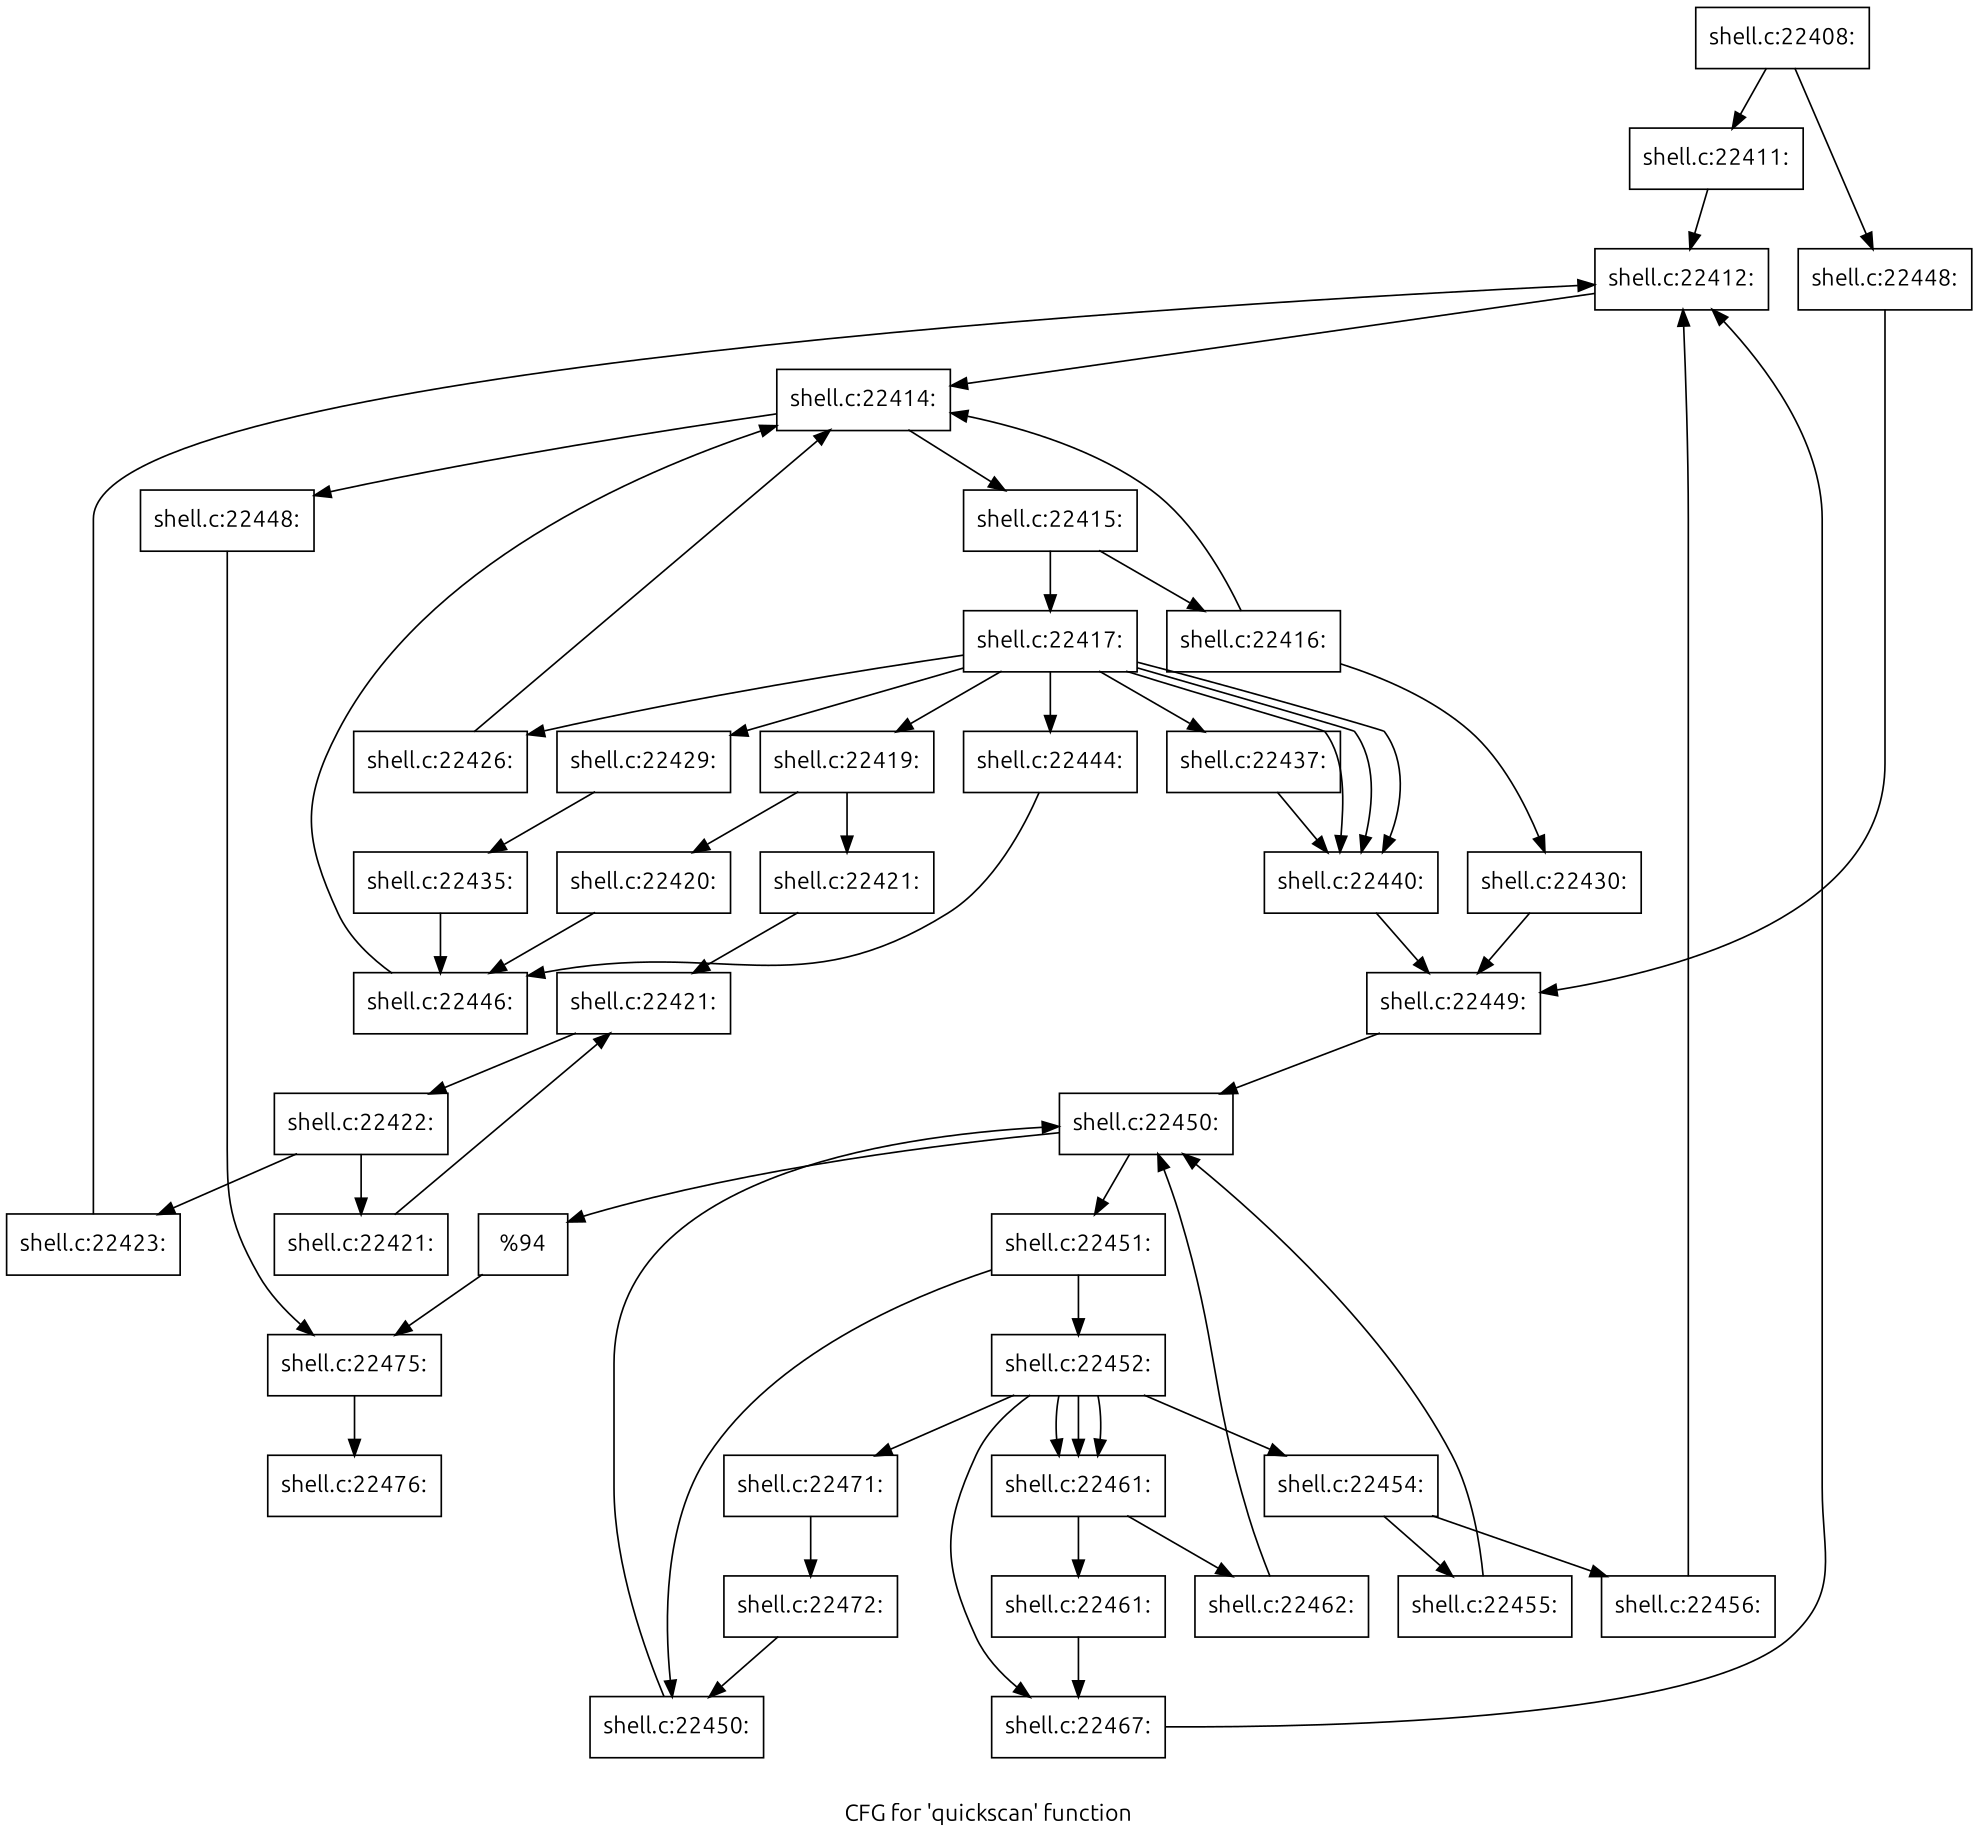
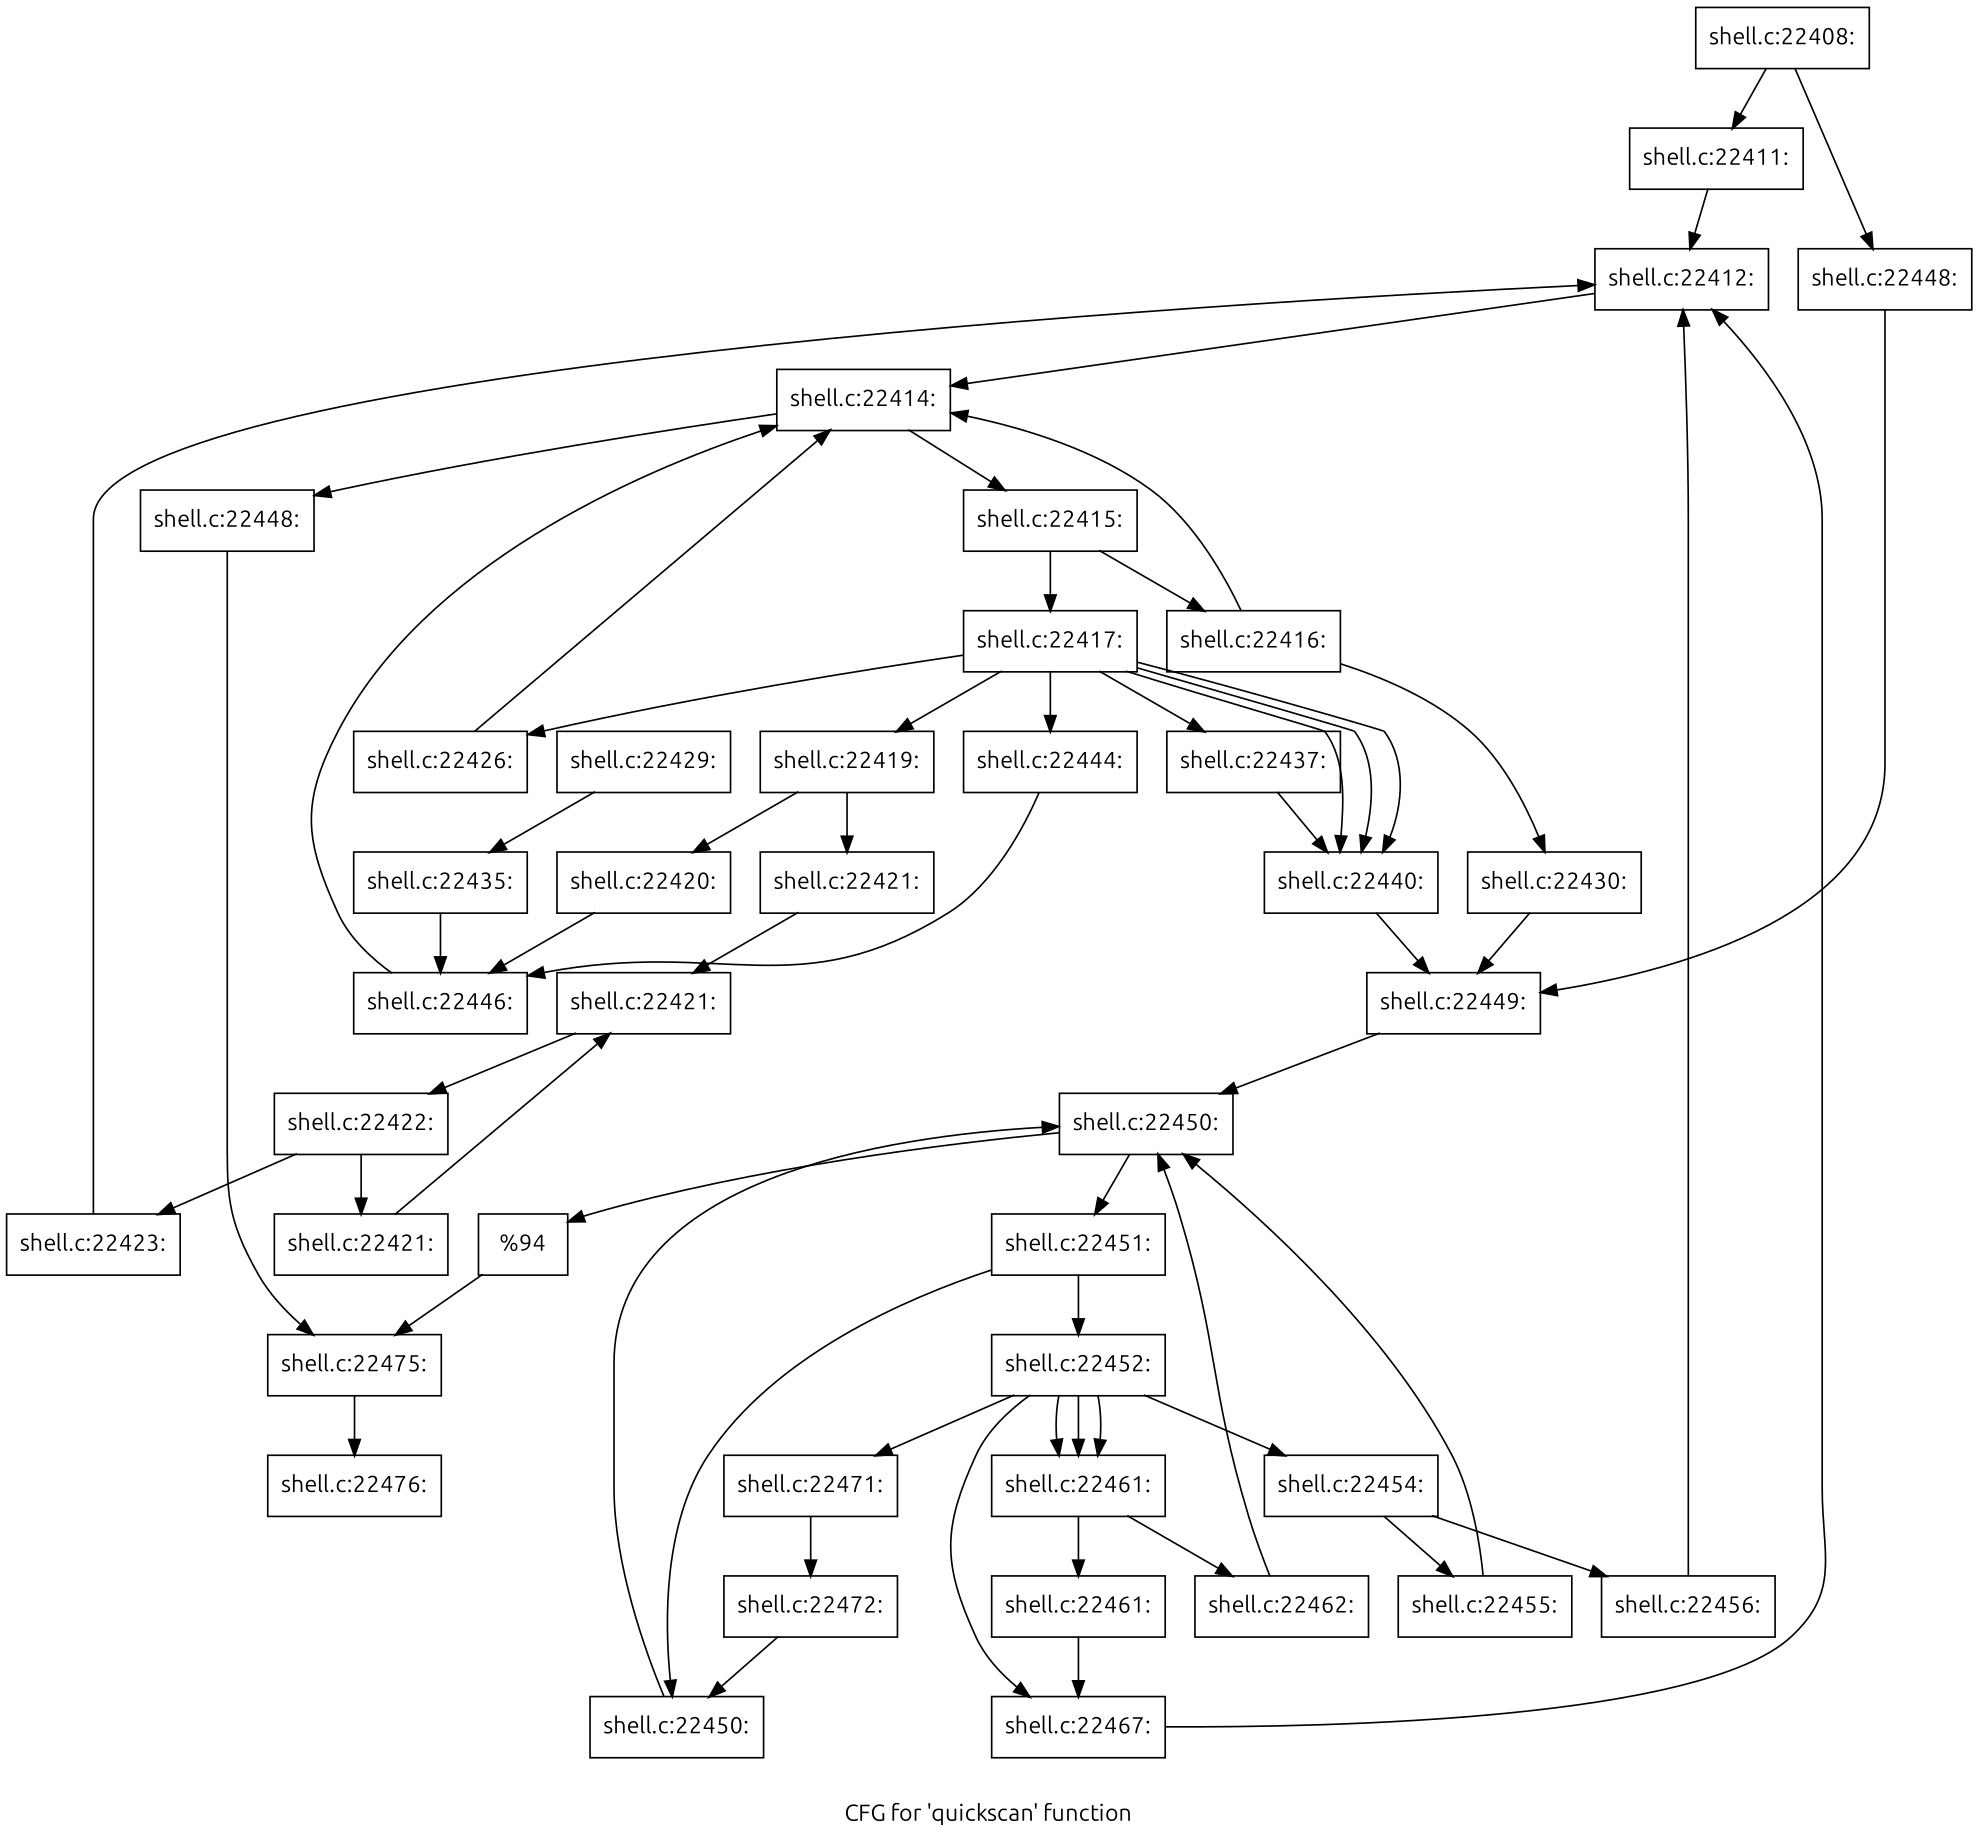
edge "shell.c:22417:" -> "shell.c:22429:": removed
